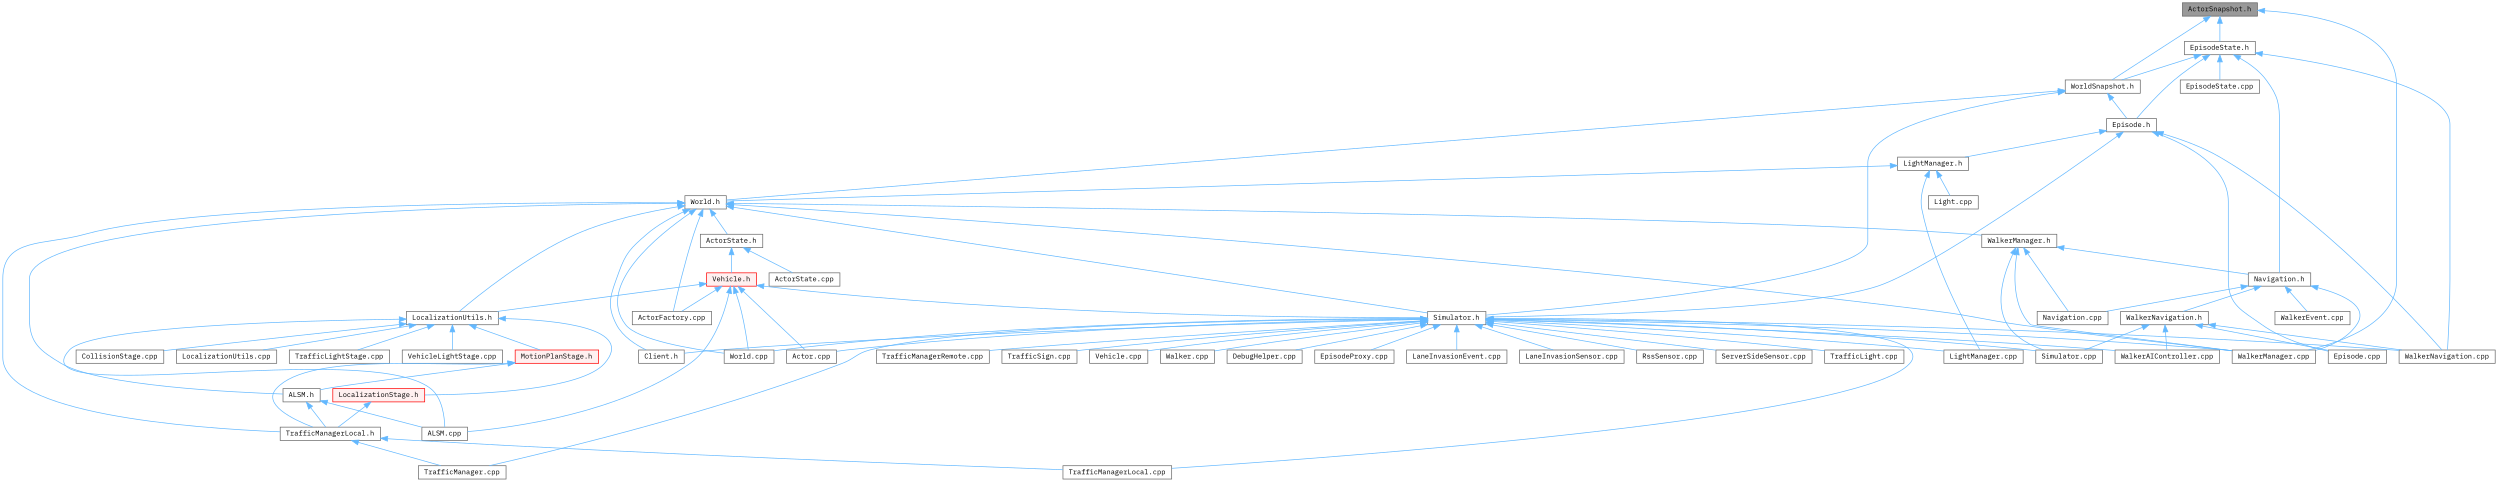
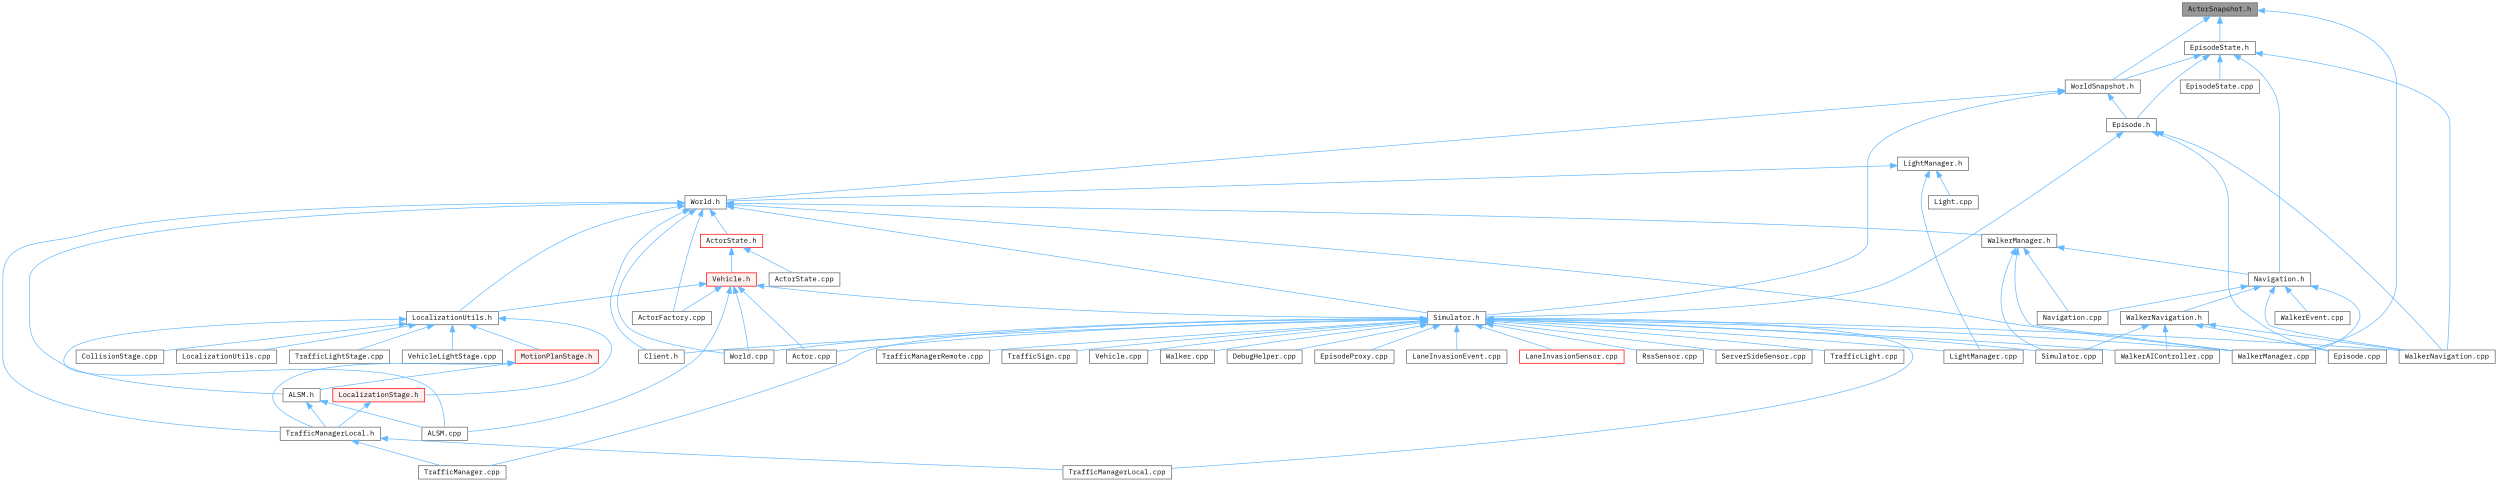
edge "LightManager.h" -> "Episode.h": removed
node "ActorState.h": color grey40 -> red
edge "WalkerNavigation.cpp" -> "Navigation.h": added
node "LaneInvasionSensor.cpp": color grey40 -> red
